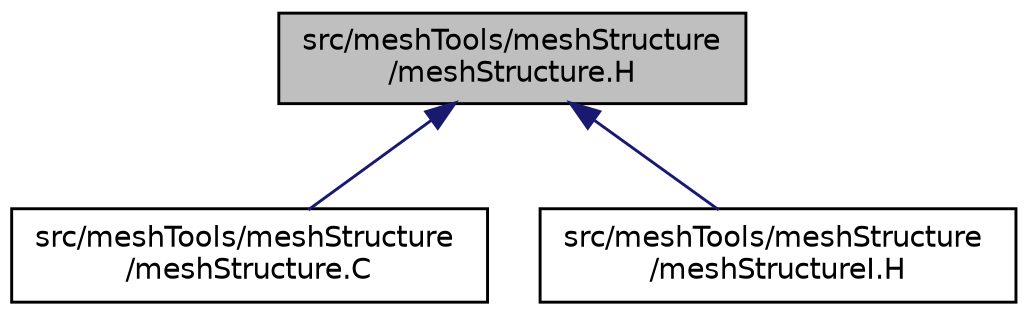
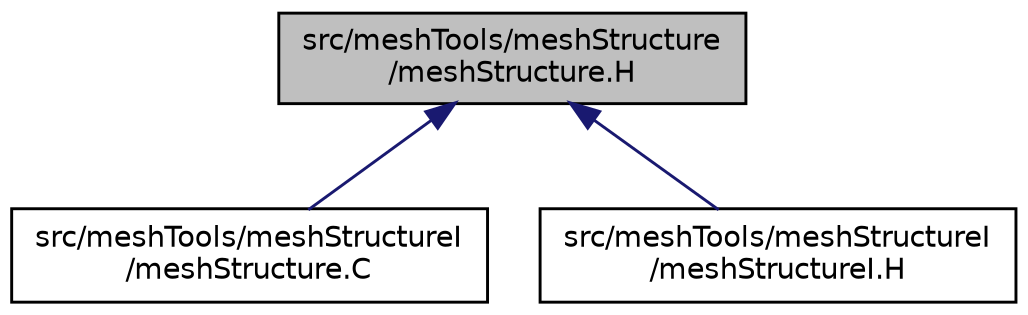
node "src/meshTools/meshStructure /meshStructure.C": label "src/meshTools/meshStructure /meshStructure.C" -> "src/meshTools/meshStructureI /meshStructure.C"
node "src/meshTools/meshStructure /meshStructureI.H": label "src/meshTools/meshStructure /meshStructureI.H" -> "src/meshTools/meshStructureI /meshStructureI.H"
